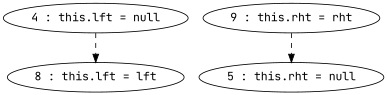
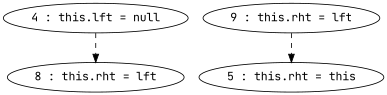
node "9 : this.rht = rht": label "9 : this.rht = rht" -> "9 : this.rht = lft"
node "8 : this.lft = lft": label "8 : this.lft = lft" -> "8 : this.rht = lft"
node "5 : this.rht = null": label "5 : this.rht = null" -> "5 : this.rht = this"
